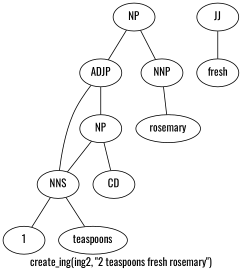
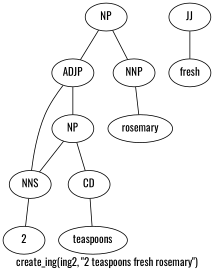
edge "NNS" -- "teaspoons": now "CD" -- "teaspoons"
node "1": label "1" -> "2"
